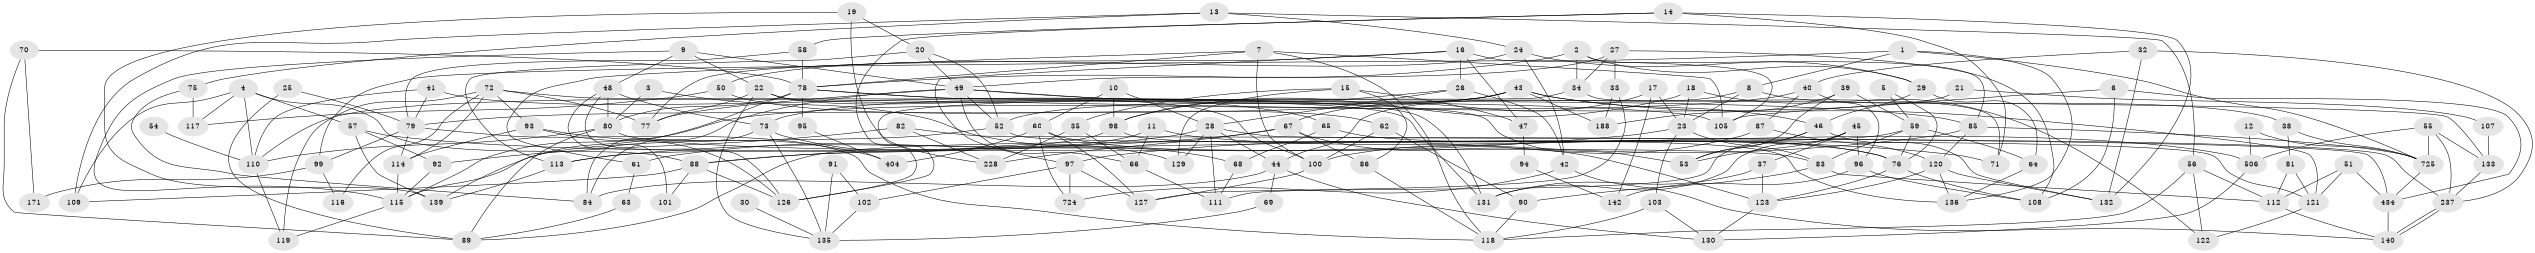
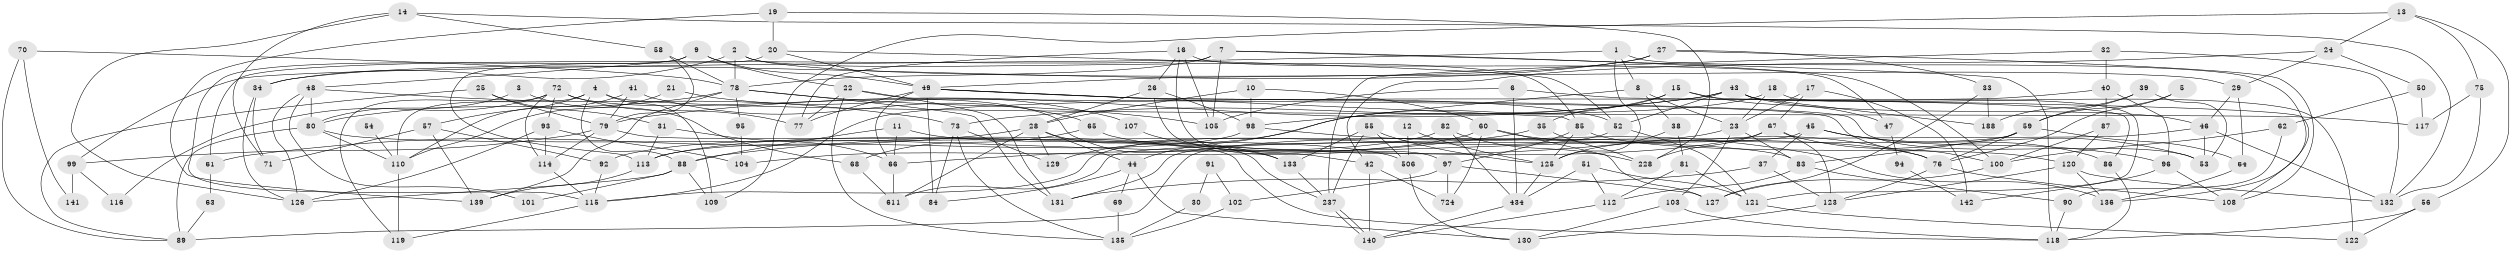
node "31": added
node "404": label "404" -> "104"
node "725": label "725" -> "125"
edge "75" -- "84": now "75" -- "132"
edge "56" -- "112": removed
node "171": label "171" -> "141"
edge "91" -- "135": now "91" -- "30"
node "111": label "111" -> "611"
